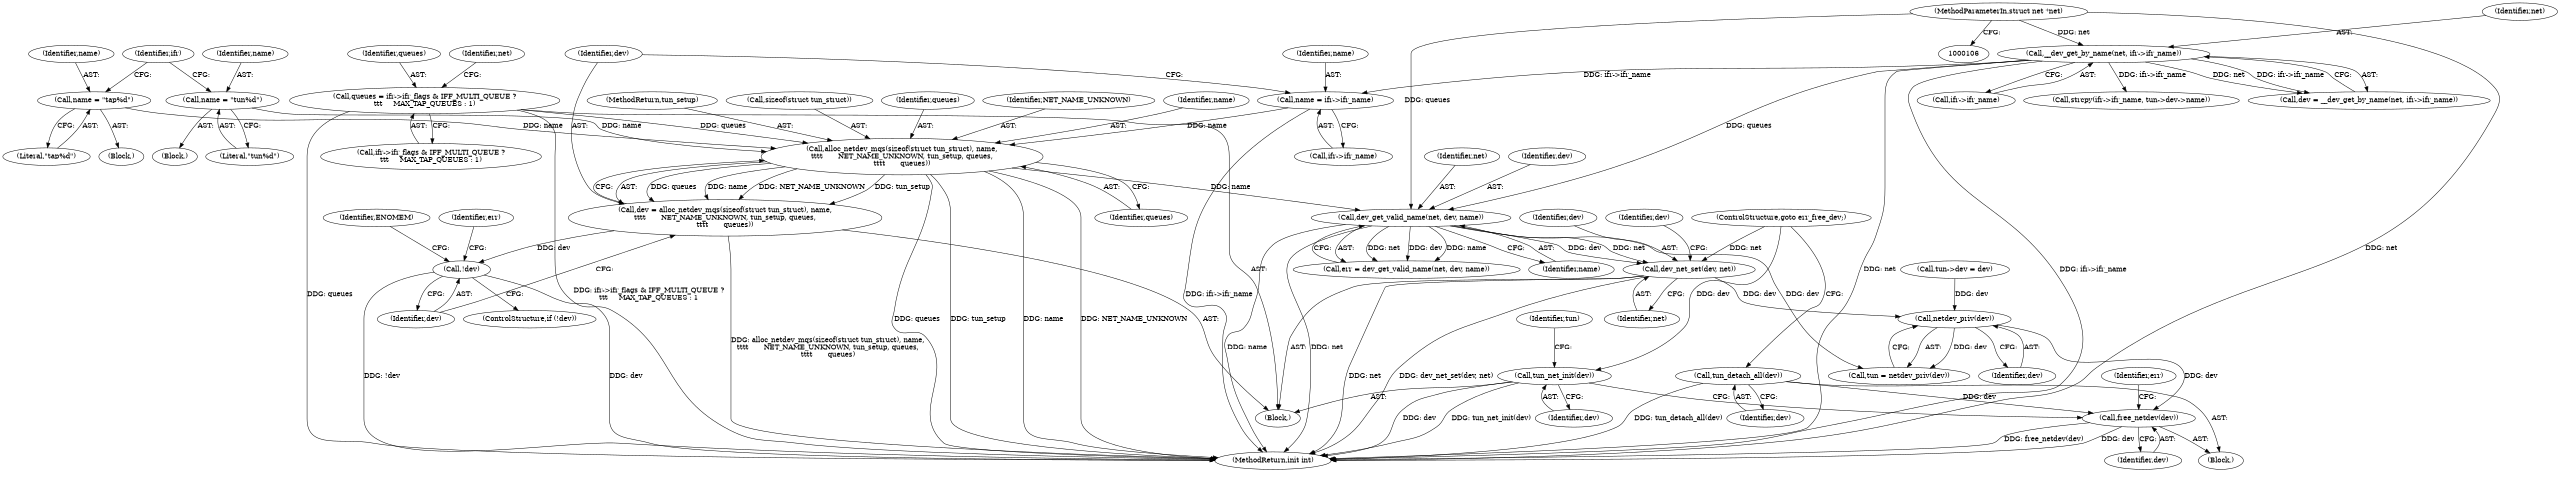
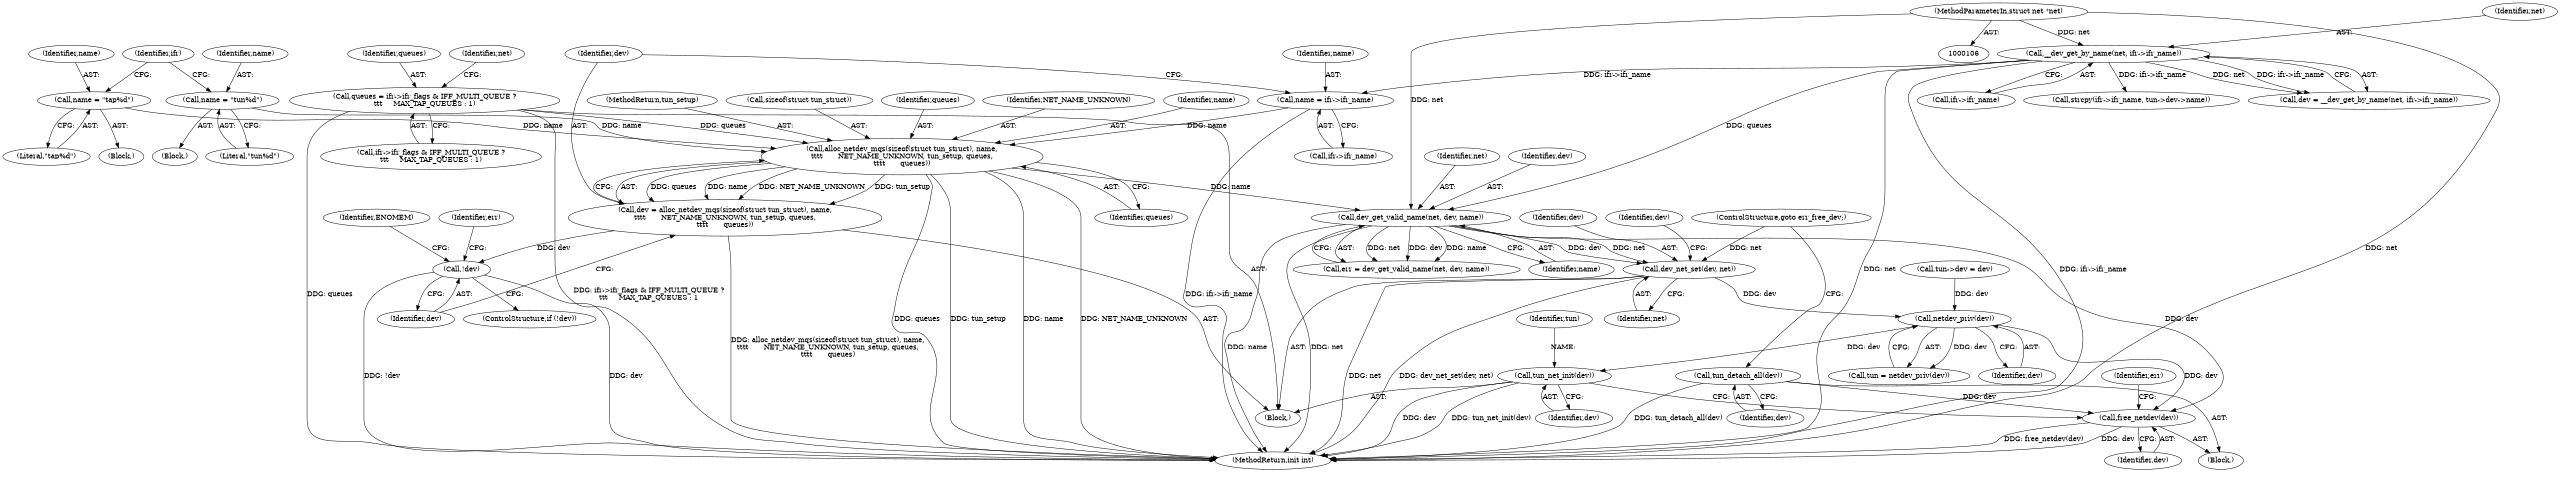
edge "(MethodParameterIn,struct net *net)" -> "1000106": label "CFG: " -> "AST: "
edge "(MethodParameterIn,struct net *net)" -> "(Call,dev_get_valid_name(net, dev, name))": label "DDG: queues" -> "DDG: net"
edge "(Call,dev_get_valid_name(net, dev, name))" -> "(Call,tun = netdev_priv(dev))": now "(Call,dev_get_valid_name(net, dev, name))" -> "(Call,free_netdev(dev))"
edge "(ControlStructure,goto err_free_dev;)" -> "(Call,tun_net_init(dev))": now "(Call,netdev_priv(dev))" -> "(Call,tun_net_init(dev))"
edge "(Identifier,tun)" -> "(Call,tun_net_init(dev))": label "CFG: " -> "NAME: "
